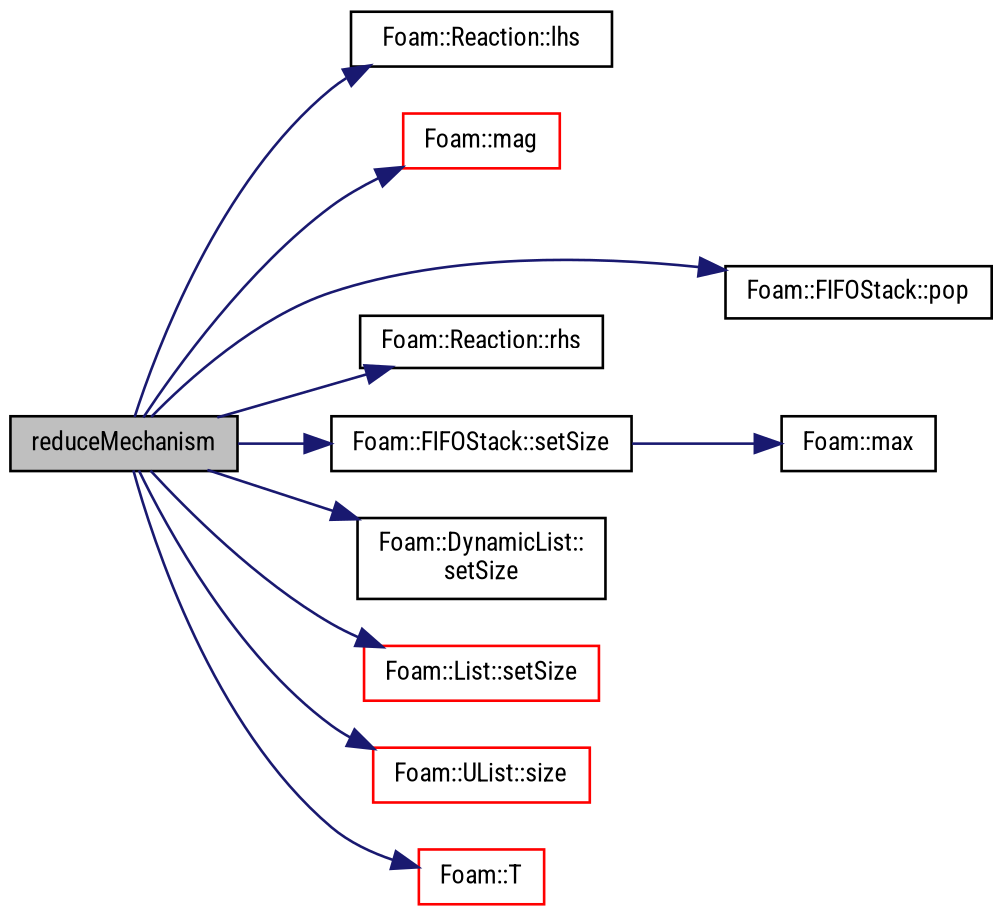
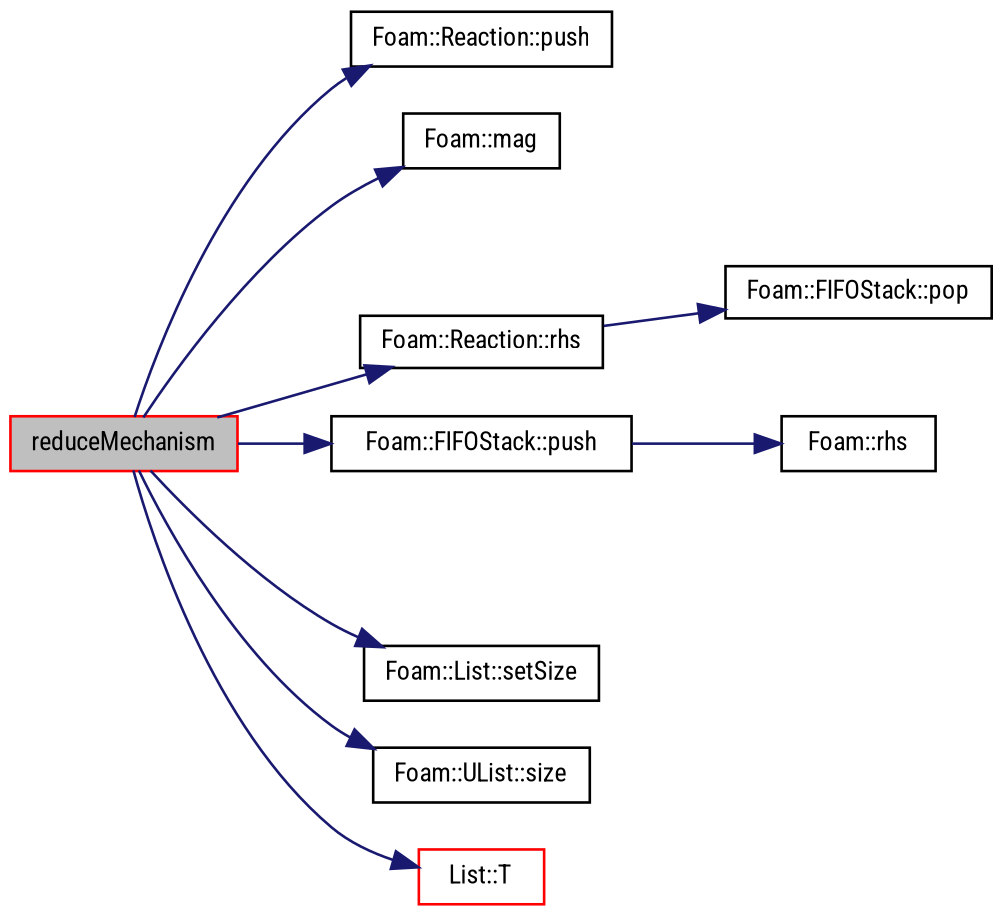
node "Foam::Reaction::lhs": label "Foam::Reaction::lhs" -> "Foam::Reaction::push"
node "Foam::mag": color red -> black
edge "reduceMechanism" -> "Foam::FIFOStack::pop": now "Foam::Reaction::rhs" -> "Foam::FIFOStack::pop"
node "reduceMechanism": color black -> red
node "Foam::FIFOStack::setSize": label "Foam::FIFOStack::setSize" -> "Foam::FIFOStack::push"
node "Foam::max": label "Foam::max" -> "Foam::rhs"
node "Foam::DynamicList:: setSize": removed
node "Foam::List::setSize": color red -> black
node "Foam::UList::size": color red -> black
node "Foam::T": label "Foam::T" -> "List::T"
